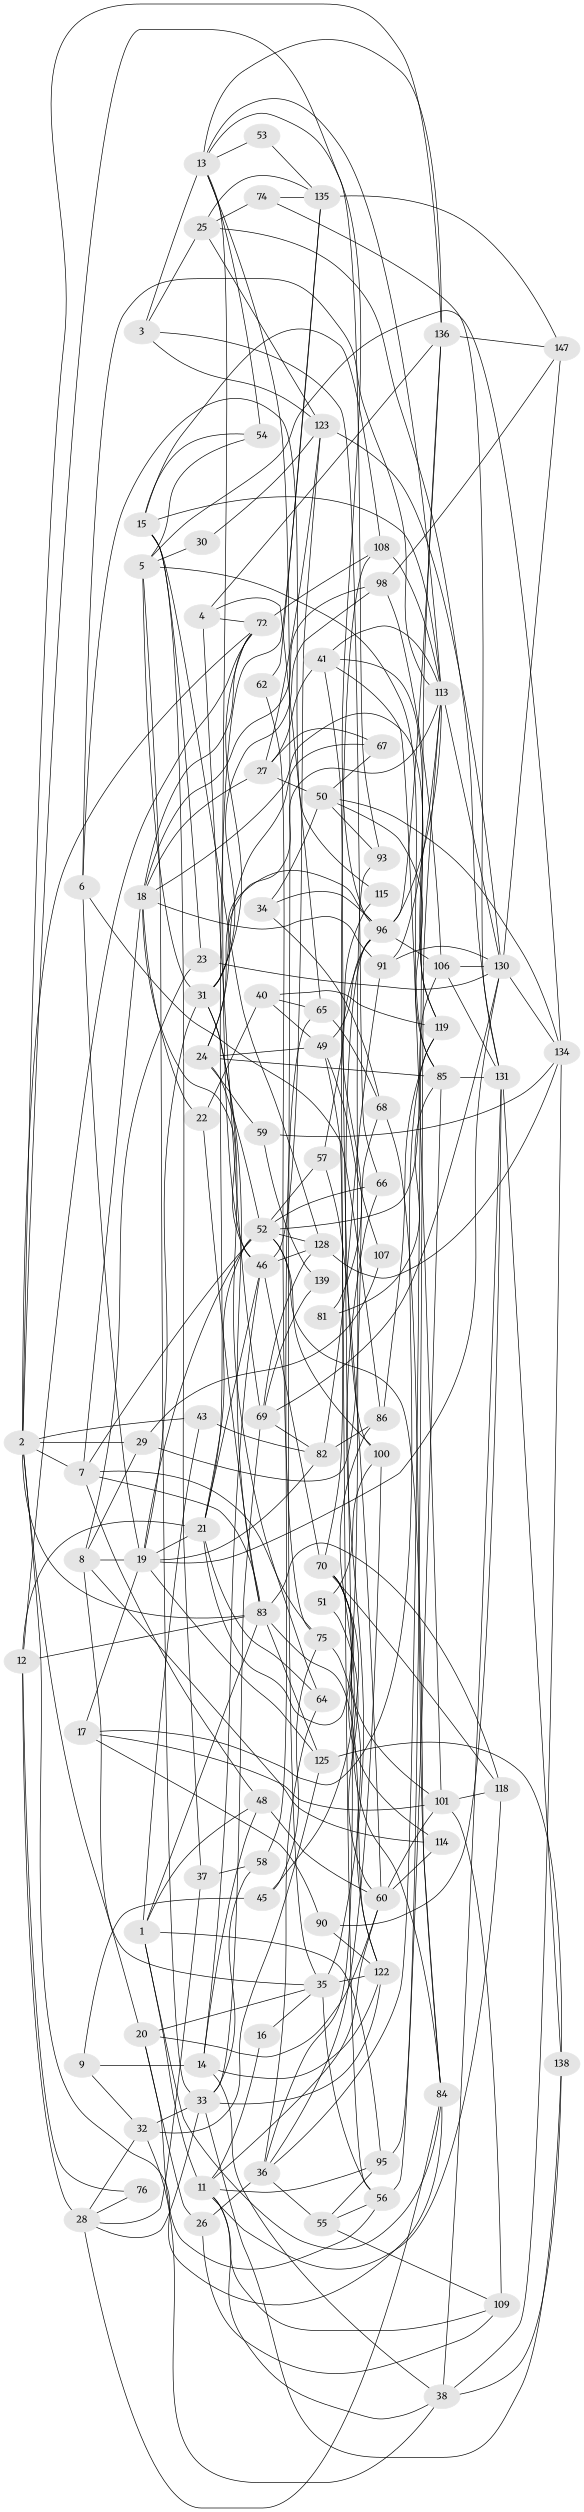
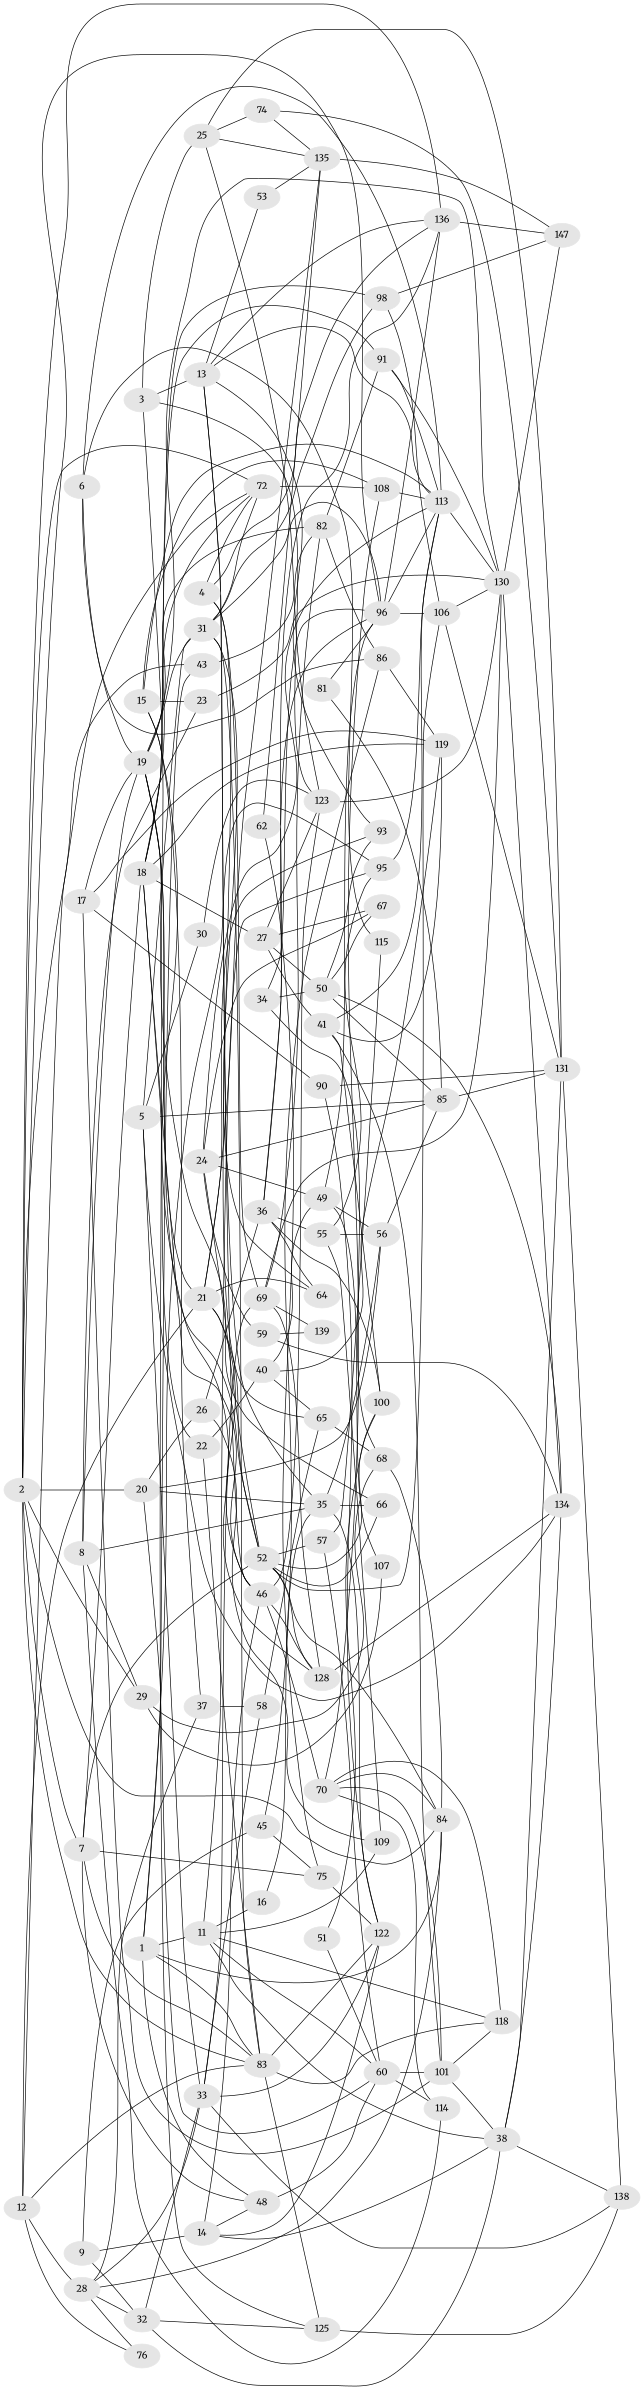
node "54": removed
edge "101" -- "109": now "101" -- "38"
